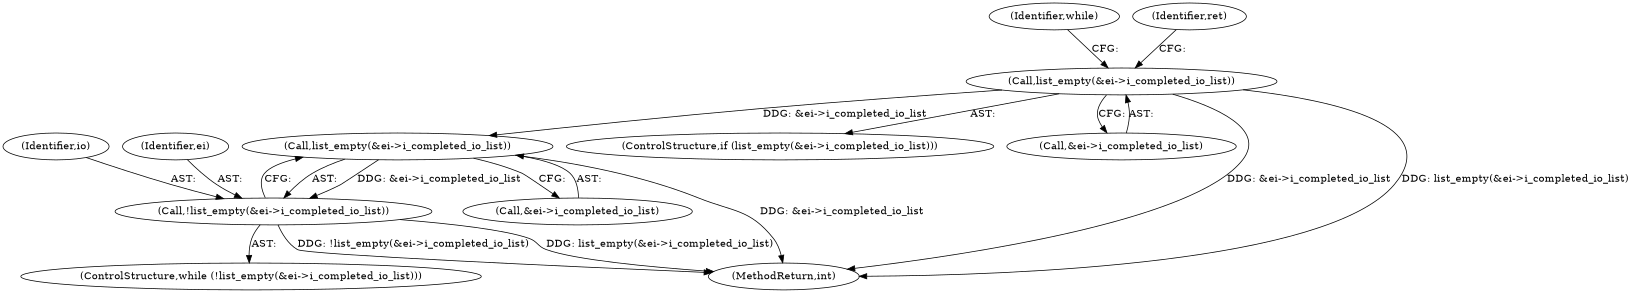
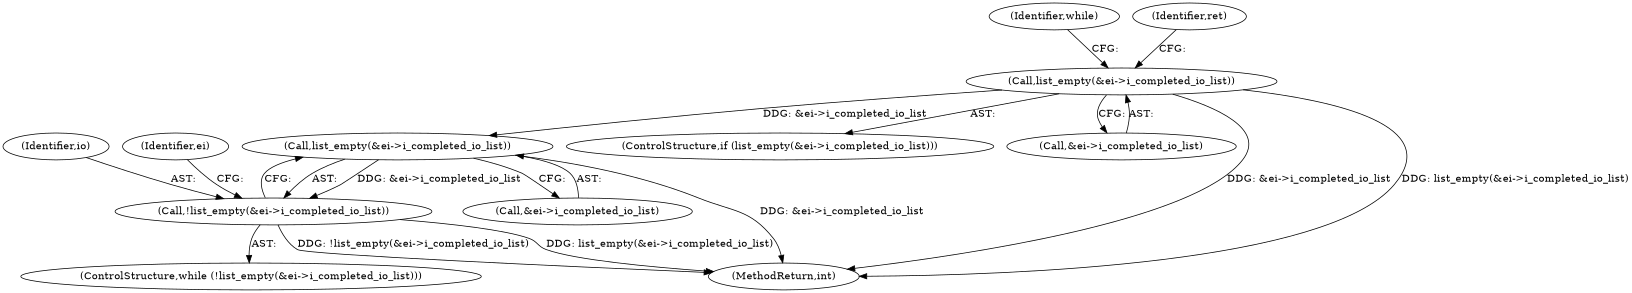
edge "(Identifier,ei)" -> "(Call,!list_empty(&ei->i_completed_io_list))": label "AST: " -> "CFG: "
